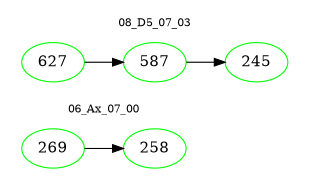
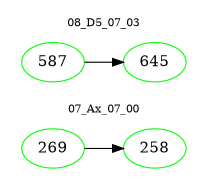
node "627": removed
node "245": label "245" -> "645"
cluster "06_Ax_07_00": label "06_Ax_07_00" -> "07_Ax_07_00"
